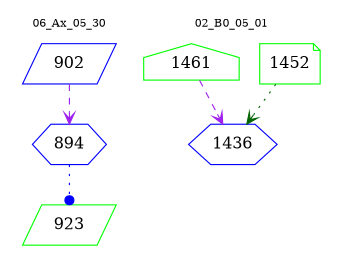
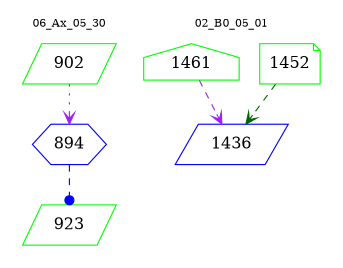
node "902": color blue -> green
edge "902" -> "894": style dashed -> dotted
edge "1452" -> "1436": style dotted -> dashed
node "1436": shape hexagon -> parallelogram
edge "894" -> "923": style dotted -> dashed
